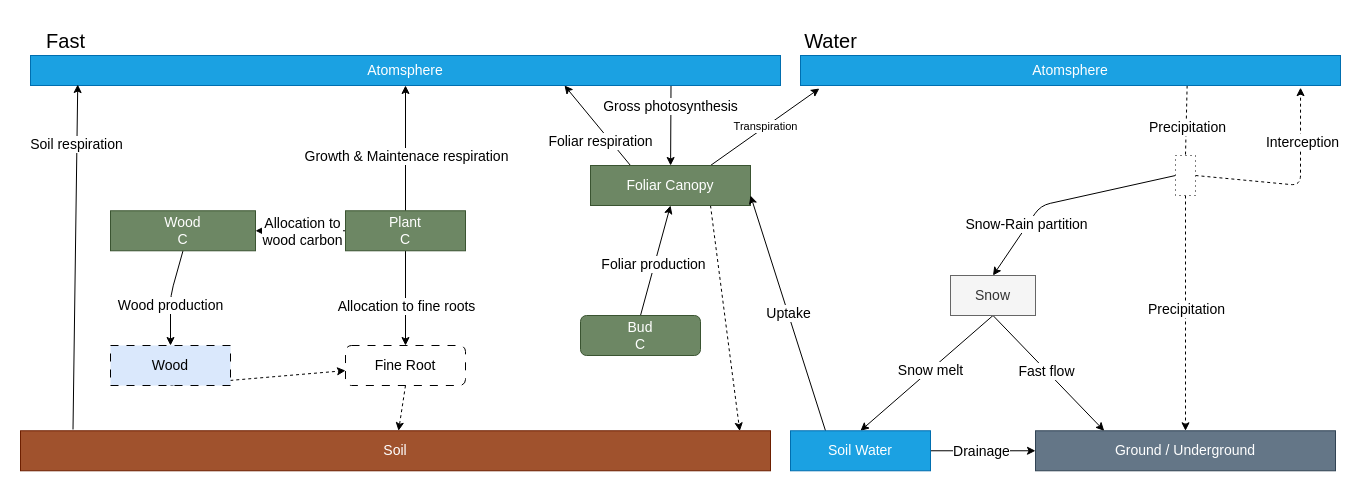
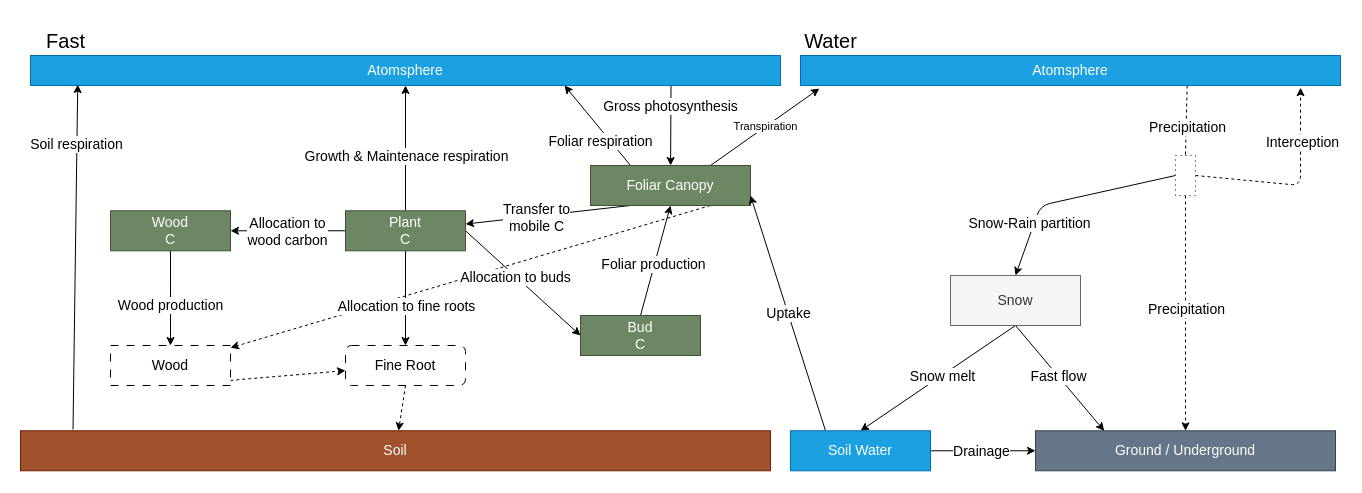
edge "Foliar Canopy" -> "PlantC": added, label "Transfer to mobile C"
node "WoodC": size 145x40 -> 120x40
edge "PlantC" -> "BudC": added, label "Allocation to buds"
node "Snow": size 85x40 -> 130x50
edge "Foliar Canopy" -> "Soil": now "Foliar Canopy" -> "Wood"
node "BudC": shape rounded rectangle -> rectangle
node "Wood": fillcolor #dae8fc -> #ffffff
